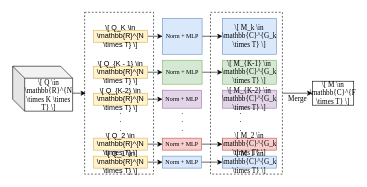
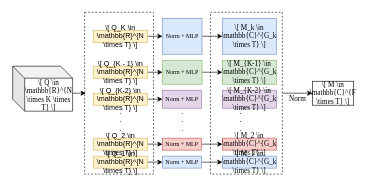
node "Merge": label "Merge" -> "Norm"
